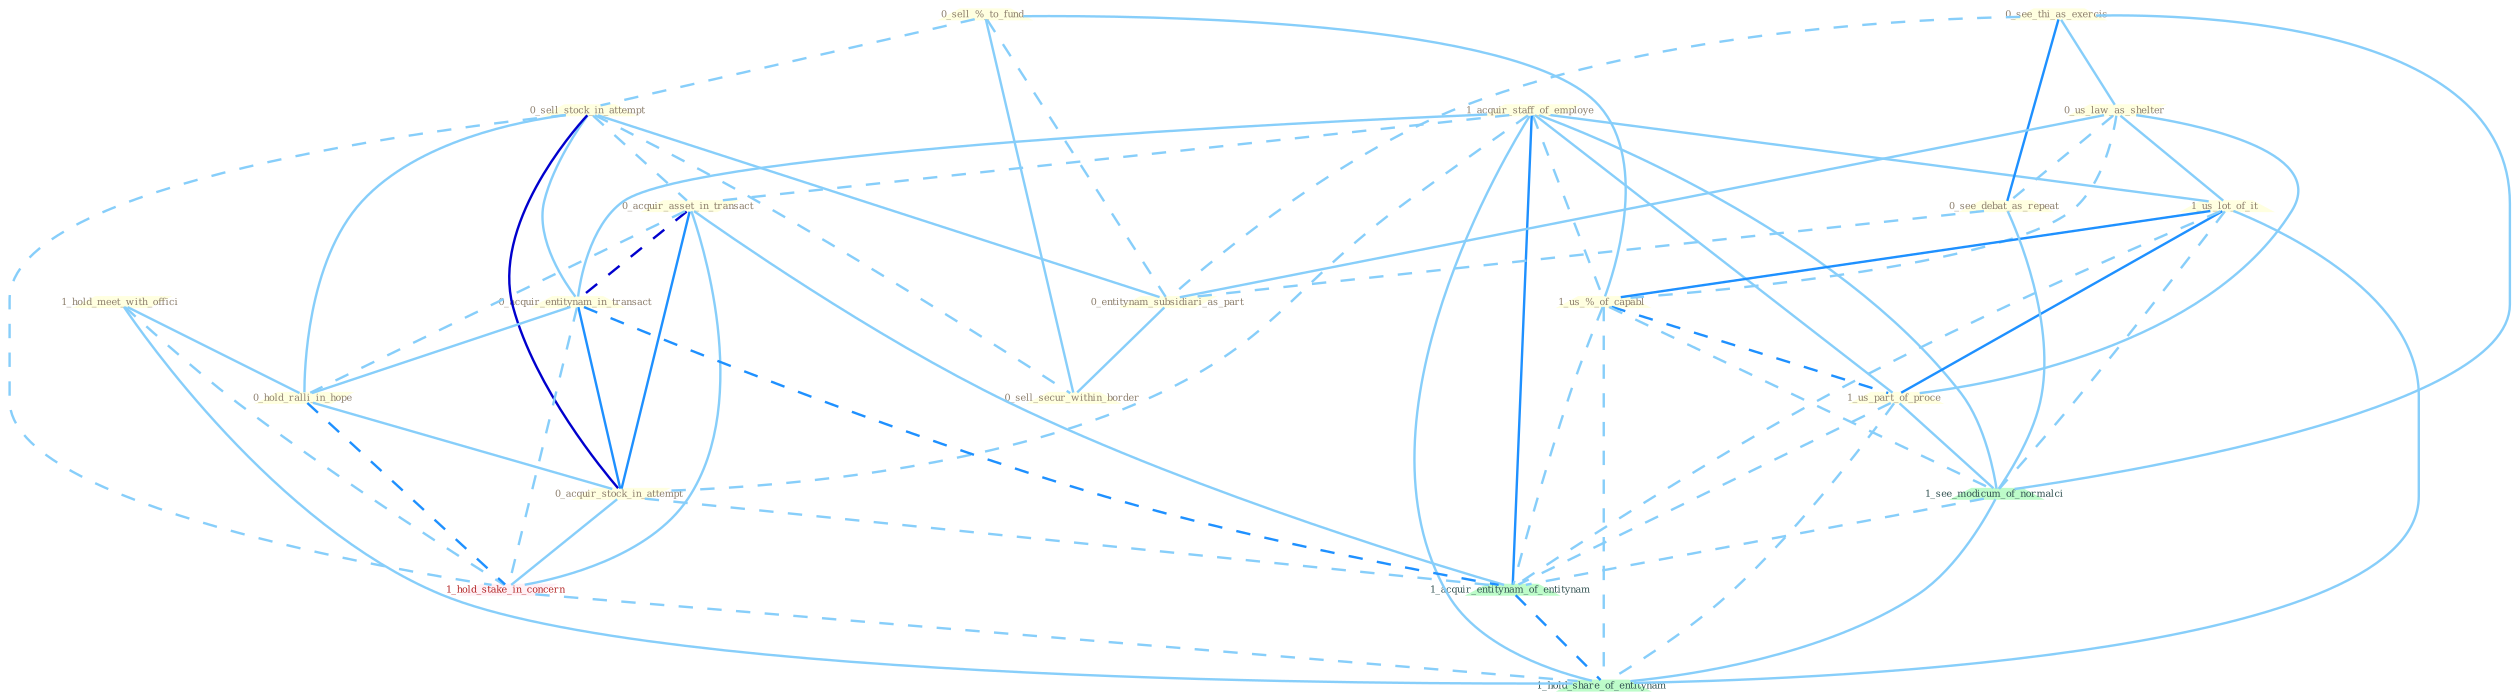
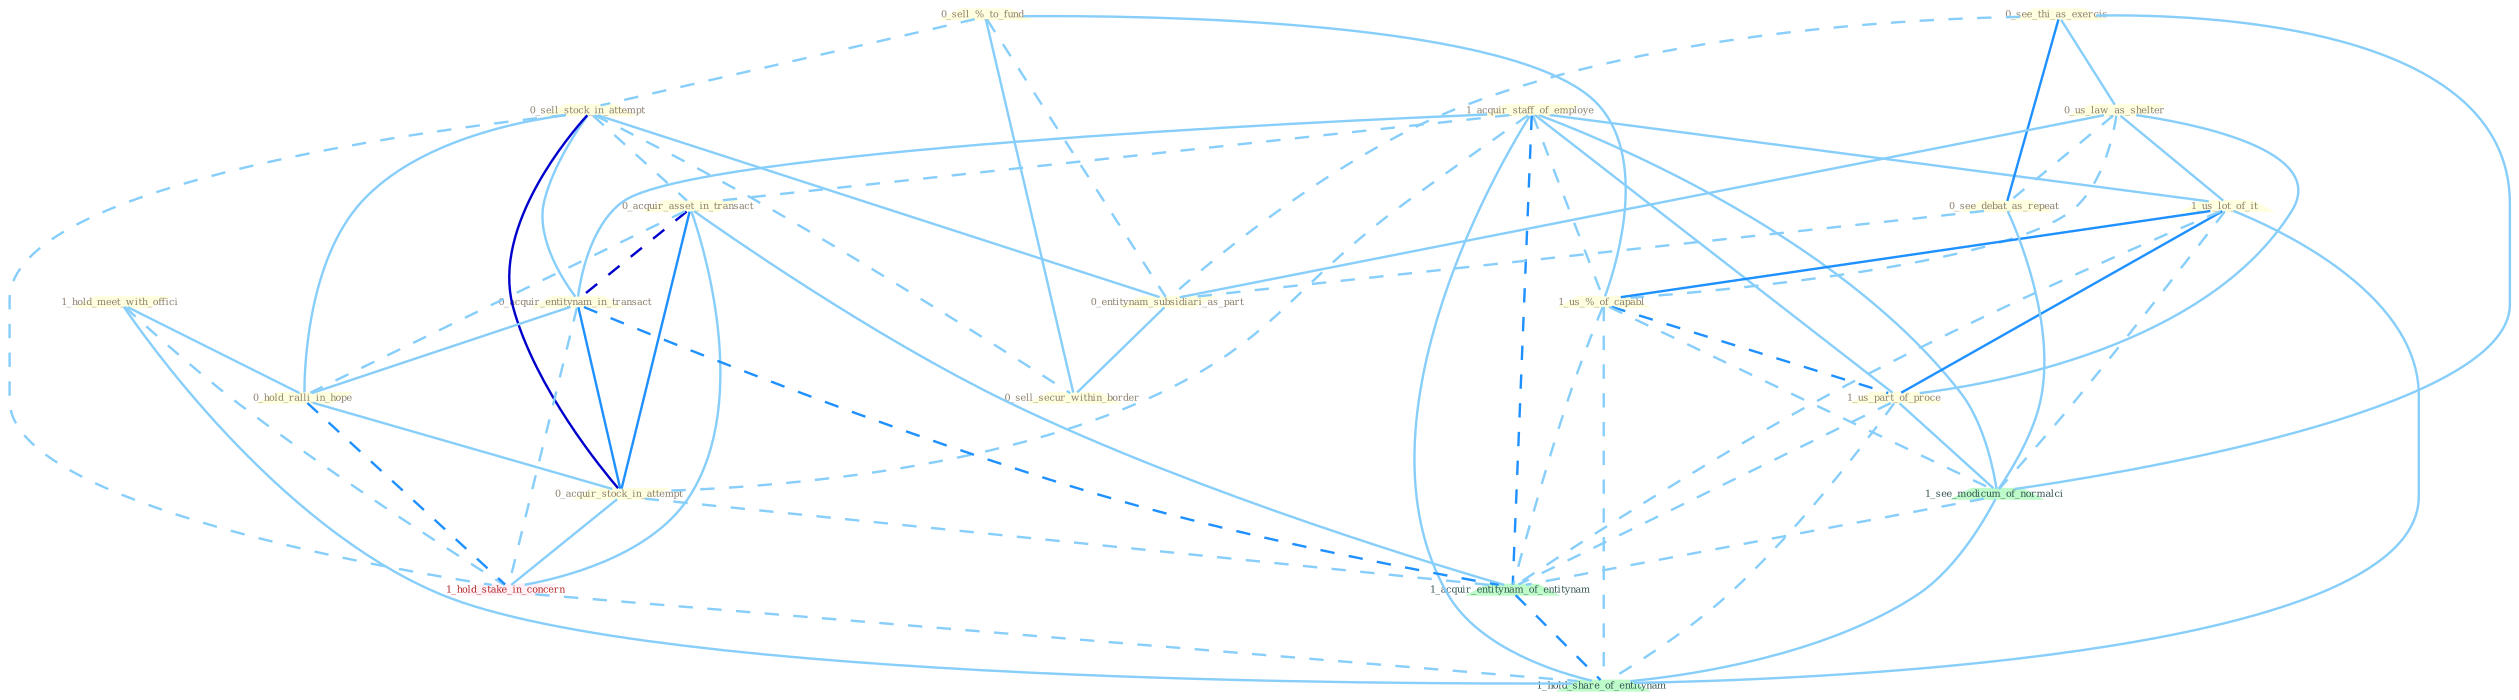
edge "1_acquir_staff_of_employe" -- "1_acquir_entitynam_of_entitynam": style solid -> dashed
